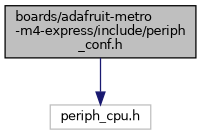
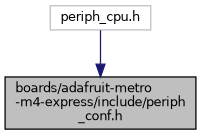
edge "boards/adafruit-metro -m4-express/include/periph _conf.h" -> "periph_cpu.h": reversed
